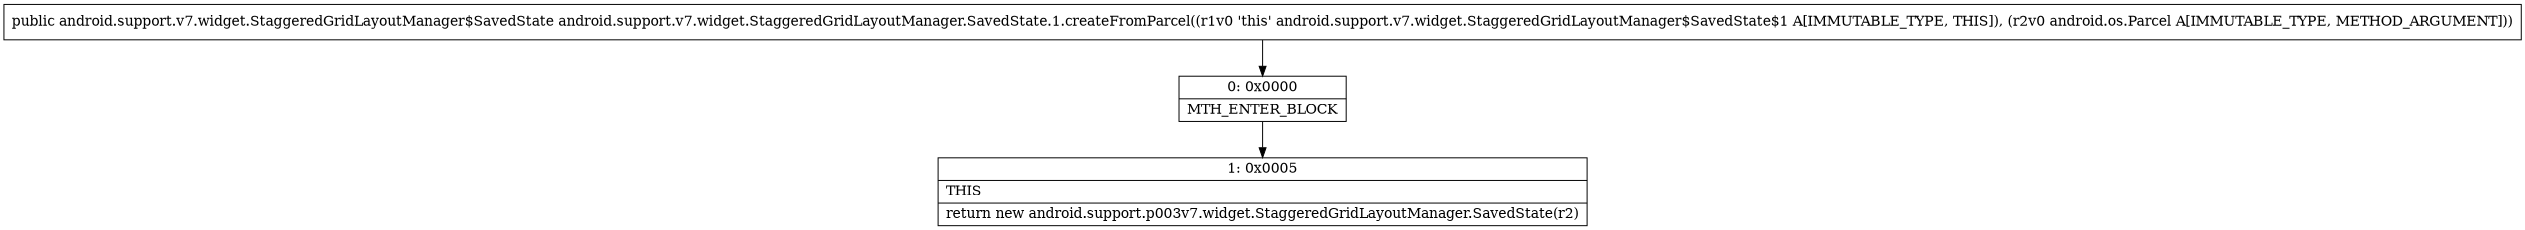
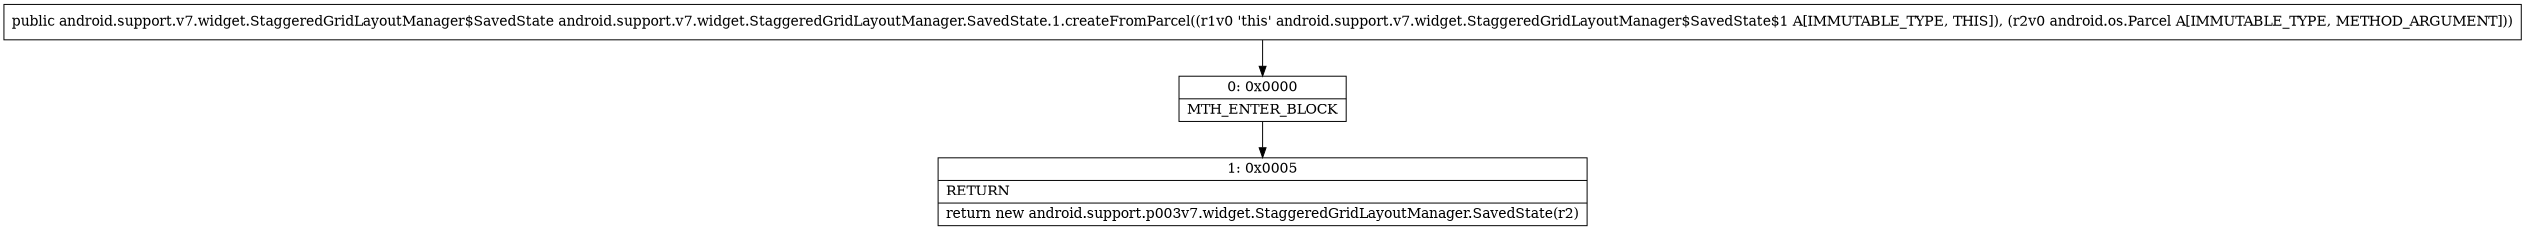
node "1: 0x0005": text "THIS" -> "RETURN"
